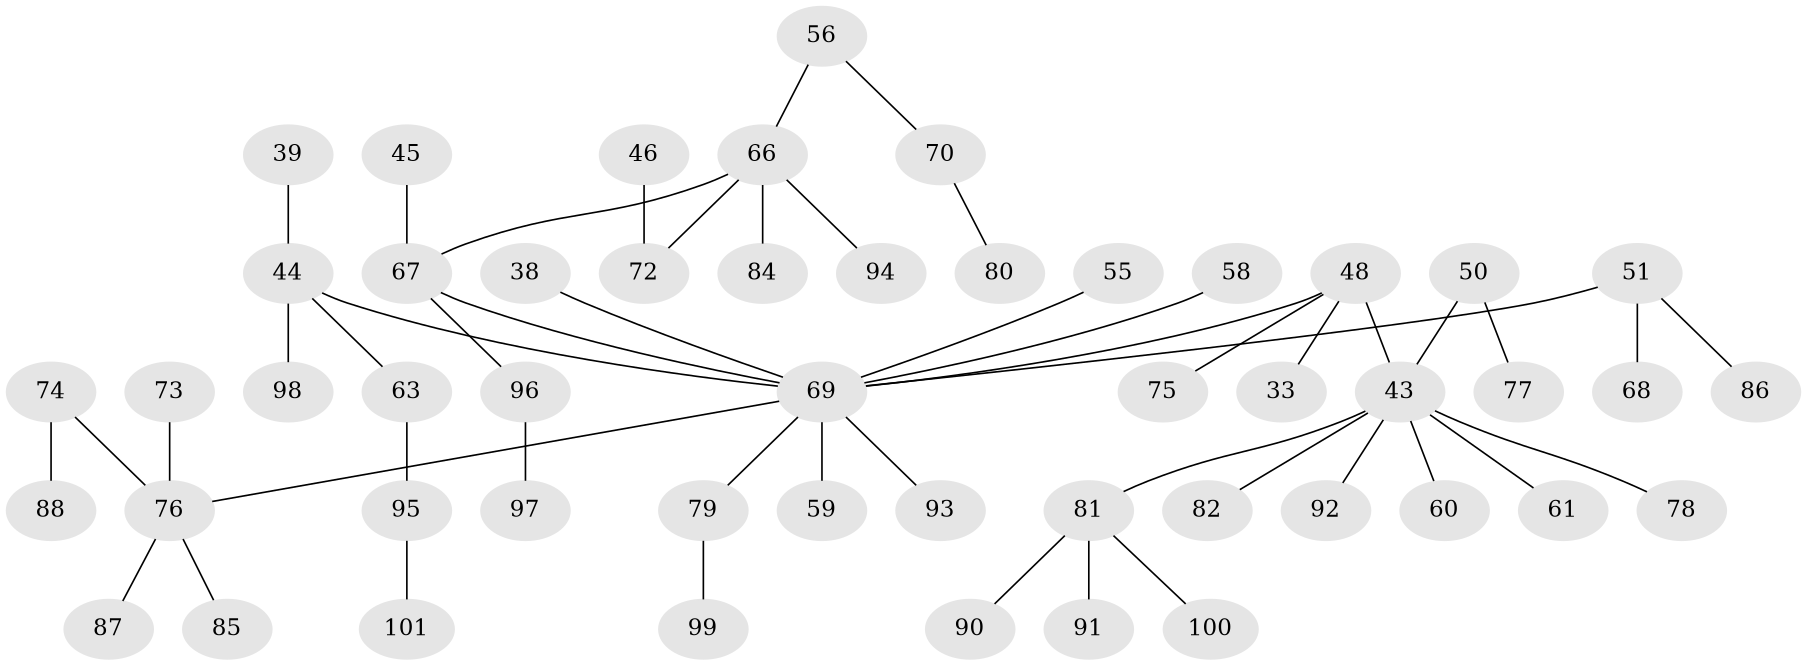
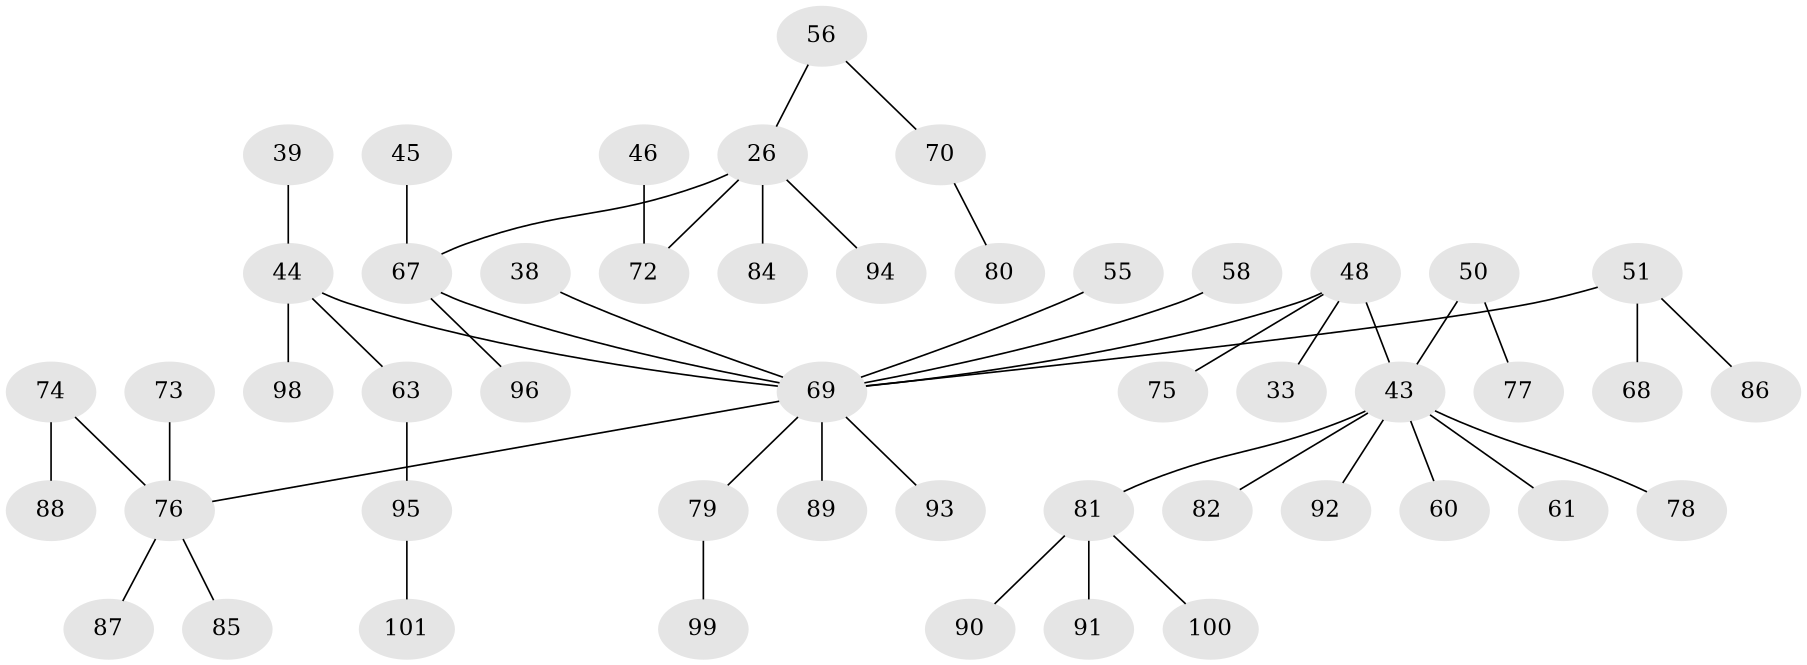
node "66": label "66" -> "26"
node "97": removed
node "59": label "59" -> "89"
